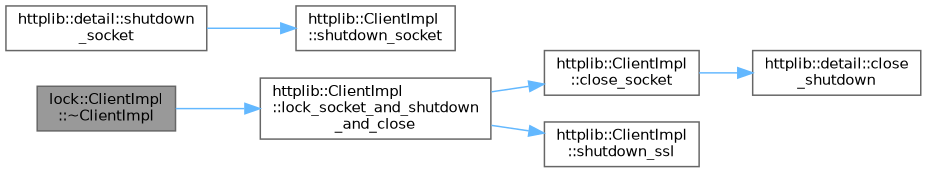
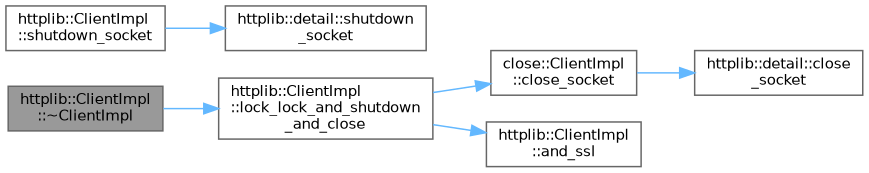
edge "httplib::detail::shutdown _socket" -> "httplib::ClientImpl ::shutdown_socket": reversed
node "httplib::ClientImpl ::close_socket": label "httplib::ClientImpl ::close_socket" -> "close::ClientImpl ::close_socket"
node "httplib::detail::close _shutdown": label "httplib::detail::close _shutdown" -> "httplib::detail::close _socket"
node "lock::ClientImpl ::~ClientImpl": label "lock::ClientImpl ::~ClientImpl" -> "httplib::ClientImpl ::~ClientImpl"
node "httplib::ClientImpl ::lock_socket_and_shutdown _and_close": label "httplib::ClientImpl ::lock_socket_and_shutdown _and_close" -> "httplib::ClientImpl ::lock_lock_and_shutdown _and_close"
node "httplib::ClientImpl ::shutdown_ssl": label "httplib::ClientImpl ::shutdown_ssl" -> "httplib::ClientImpl ::and_ssl"
